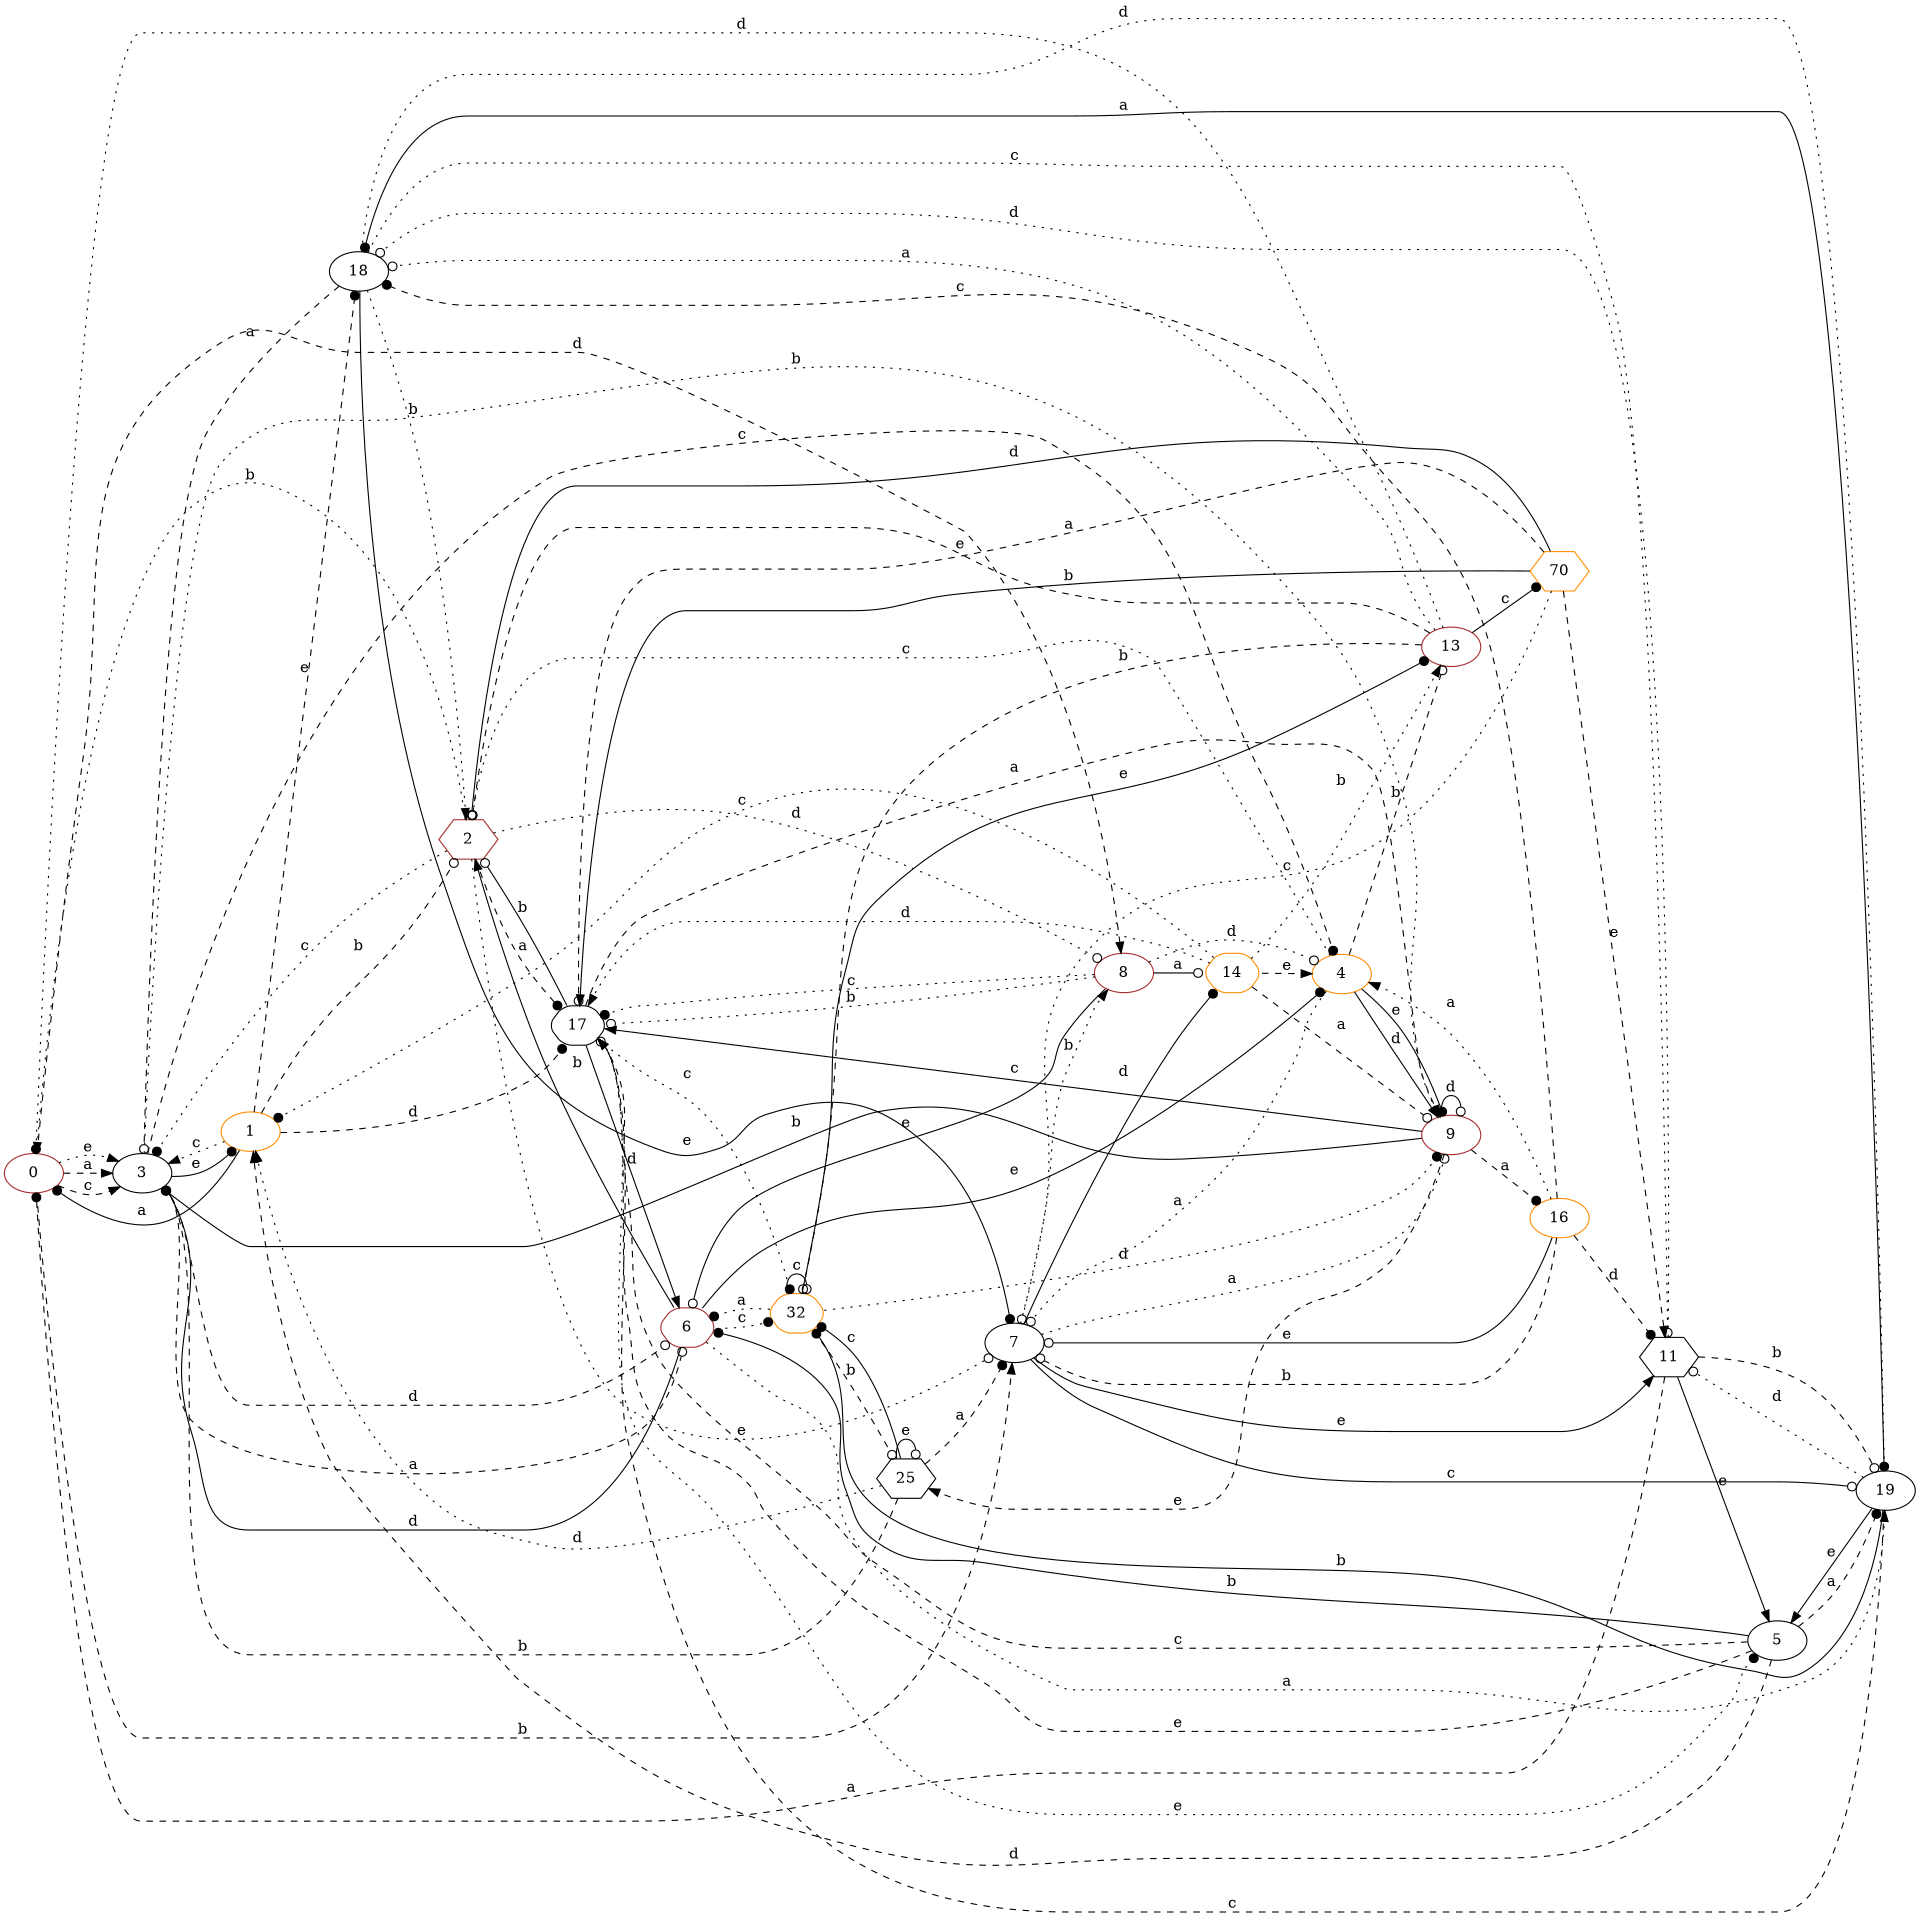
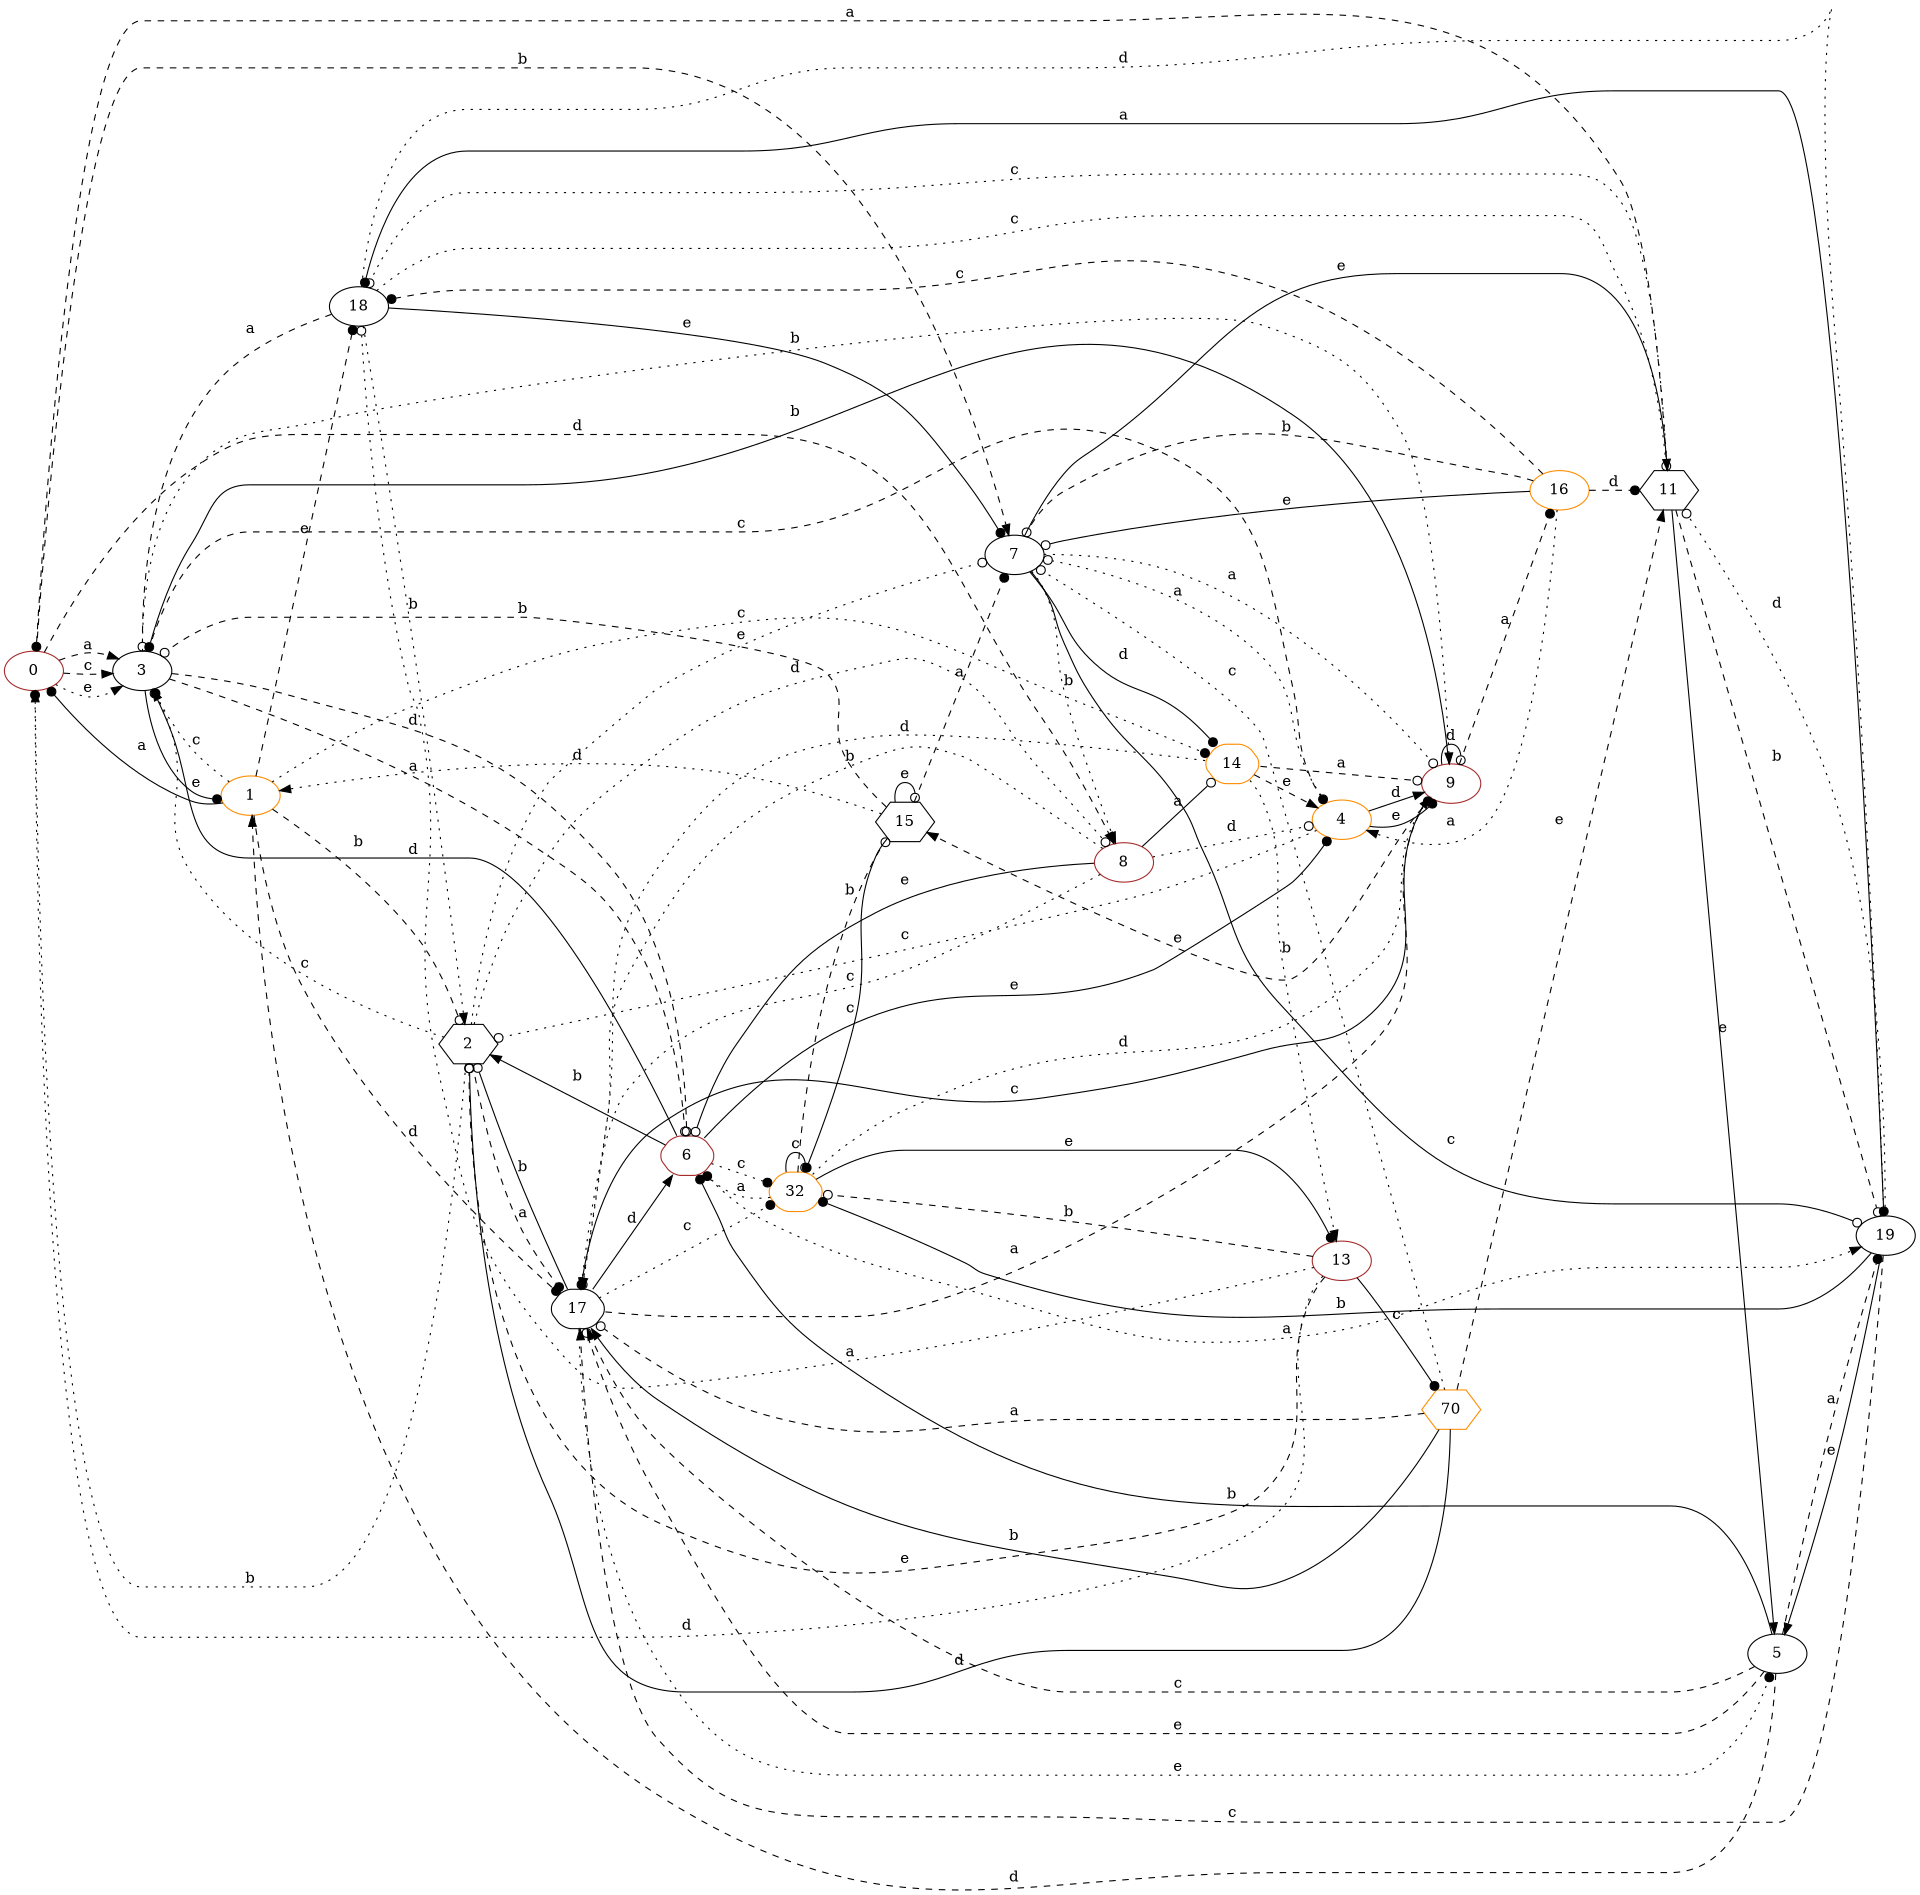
edge "11" -> "18": label "d" -> "c"
edge "14" -> "1": reversed
edge "4" -> "13": removed, label "b"
node "2": color brown -> black
node "25": label "25" -> "15"
